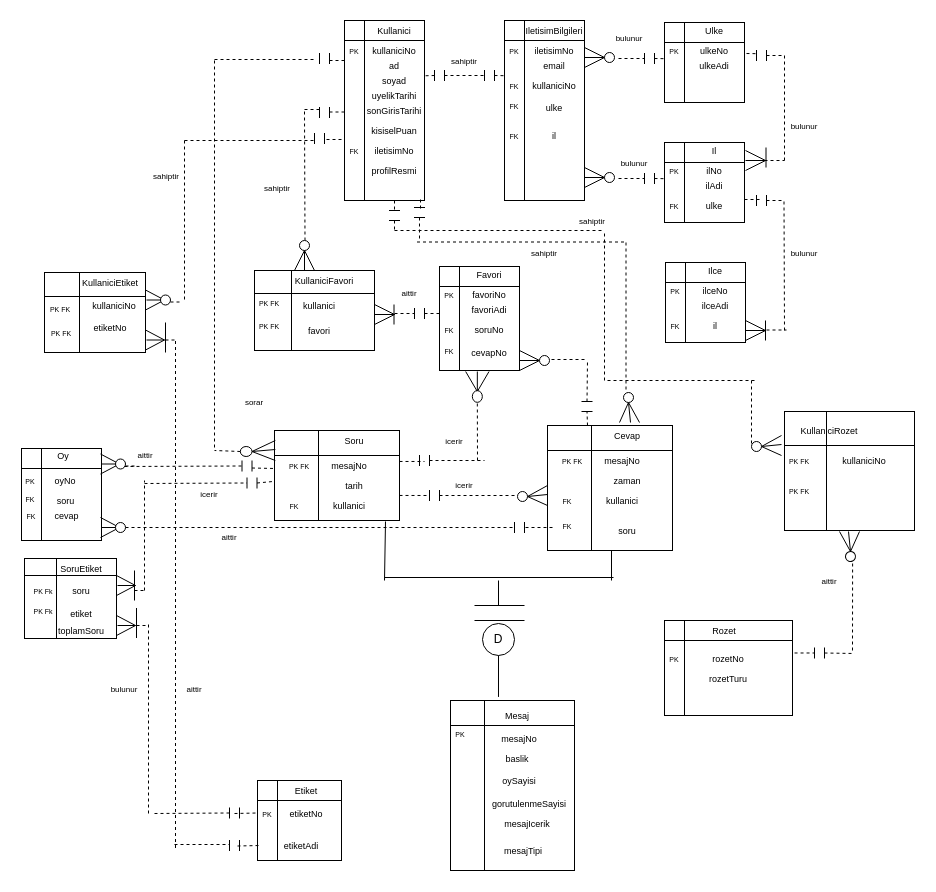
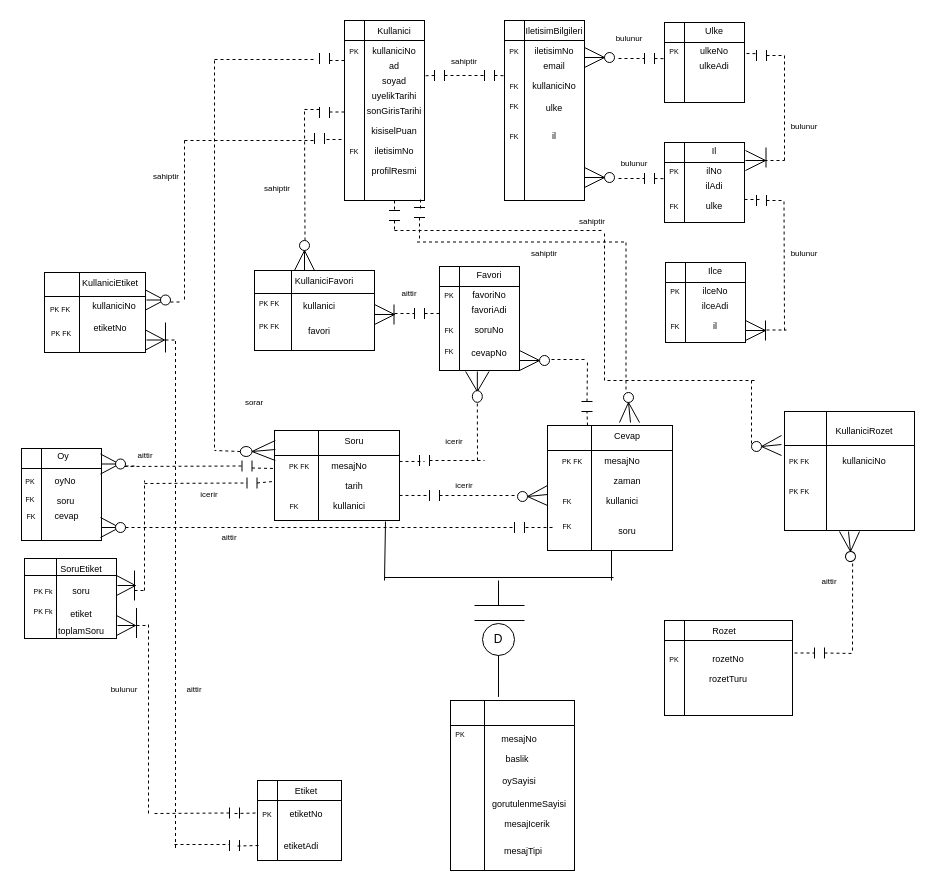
node "KullaniciRozet": moved (830, 431) -> (865, 431)
node "Mesaj": removed
